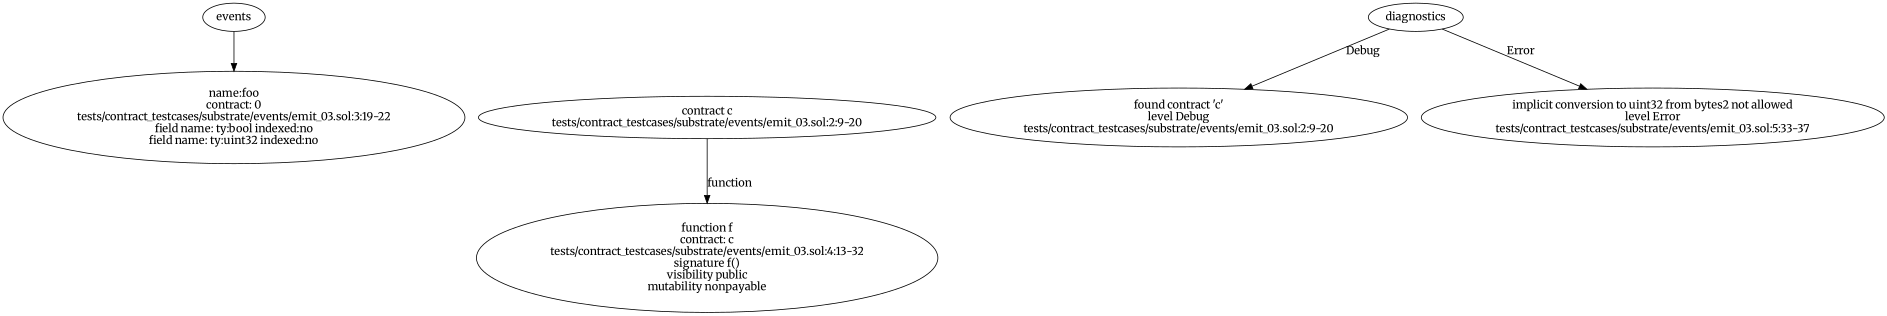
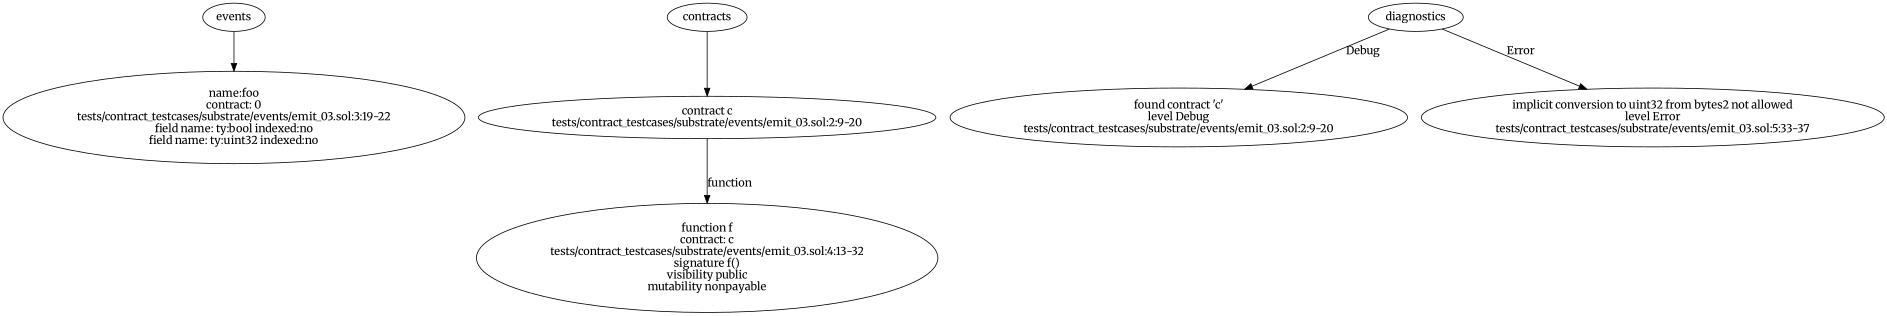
node "contracts": added
